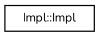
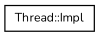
node "Impl::Impl": label "Impl::Impl" -> "Thread::Impl"
